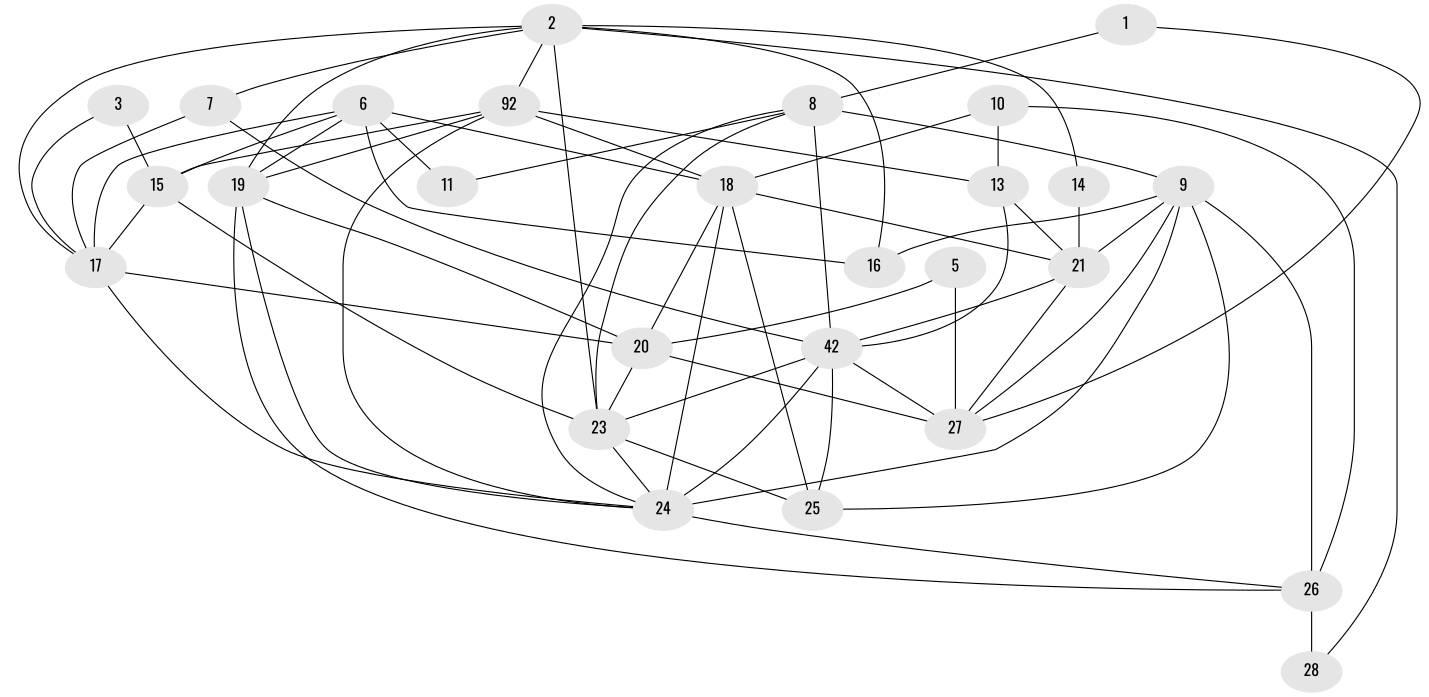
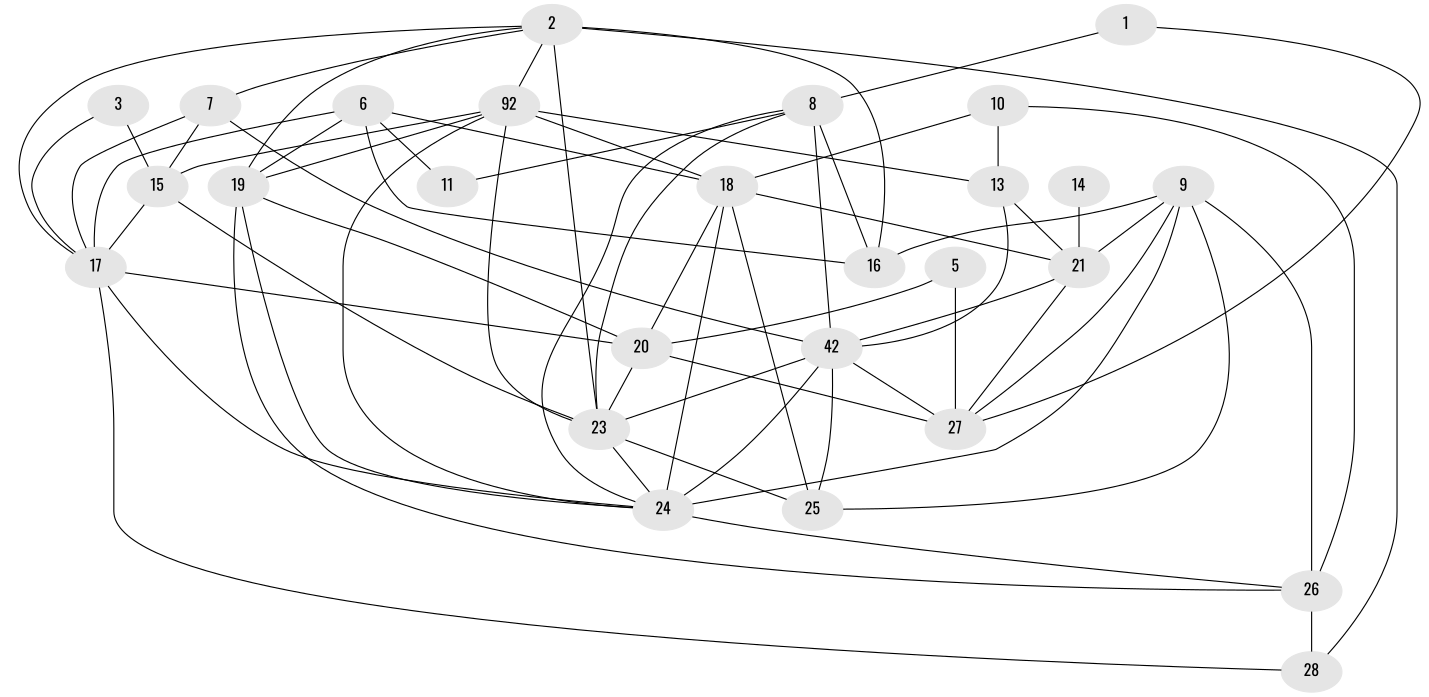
edge "2" -- "14": removed
edge "8" -- "9": now "8" -- "16"
edge "6" -- "15": now "7" -- "15"
edge "92" -- "23": added
edge "17" -- "28": added
